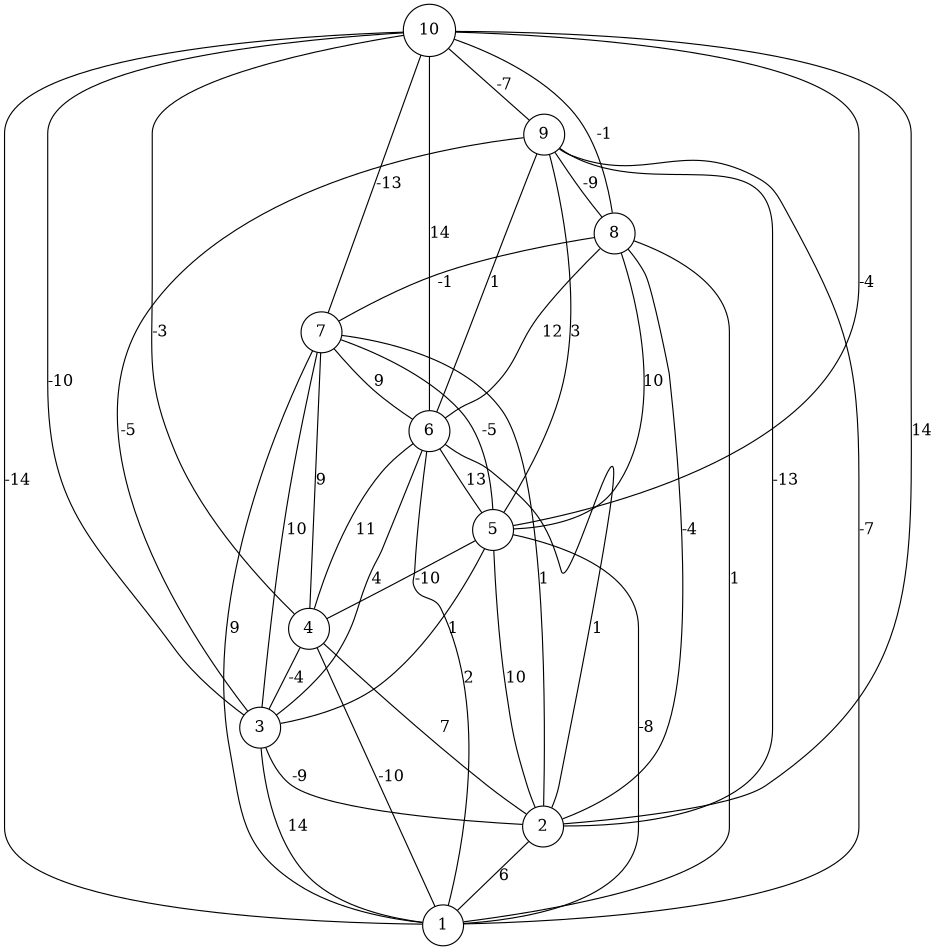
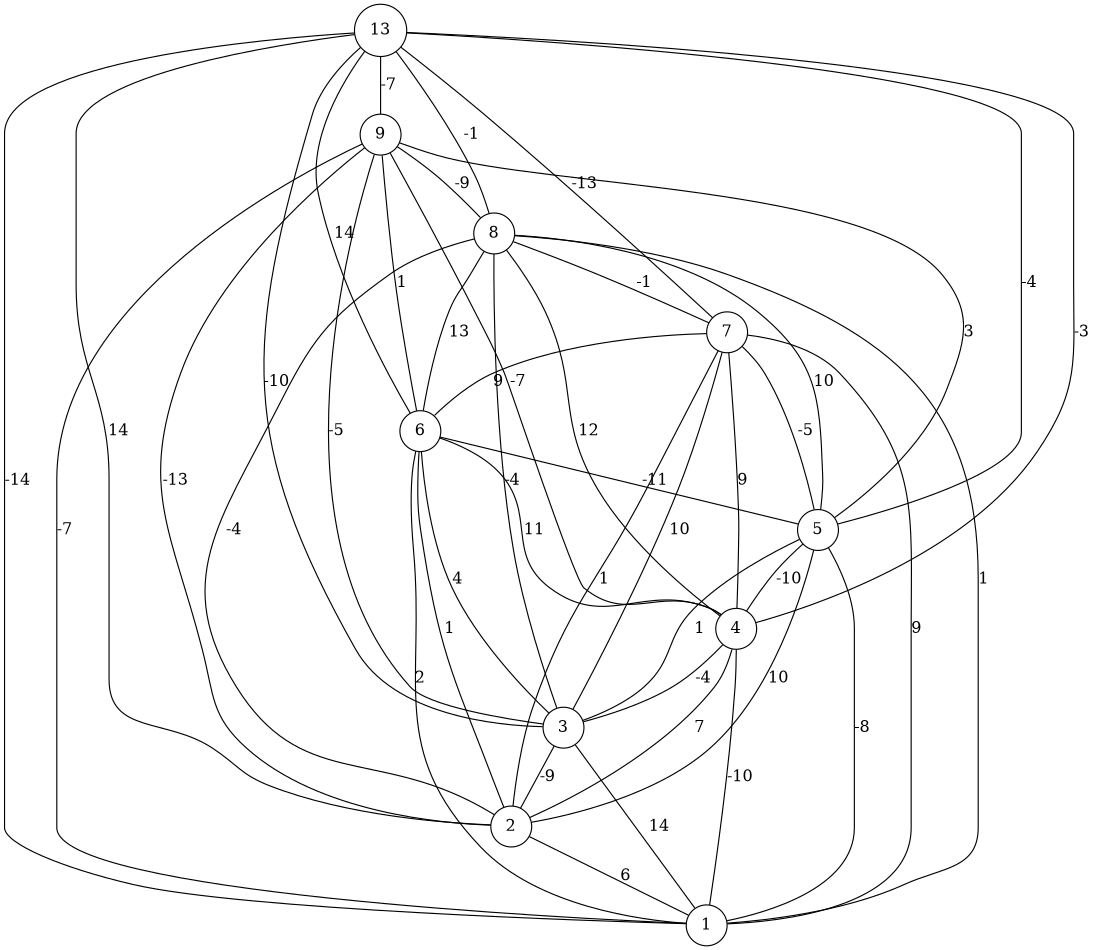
node "10": label "10" -> "13"
edge "8" -- "6": label "12" -> "13"
edge "9" -- "4": added, label "-7"
edge "8" -- "4": added, label "12"
edge "6" -- "5": label "13" -> "-11"
edge "8" -- "3": added, label "-4"
